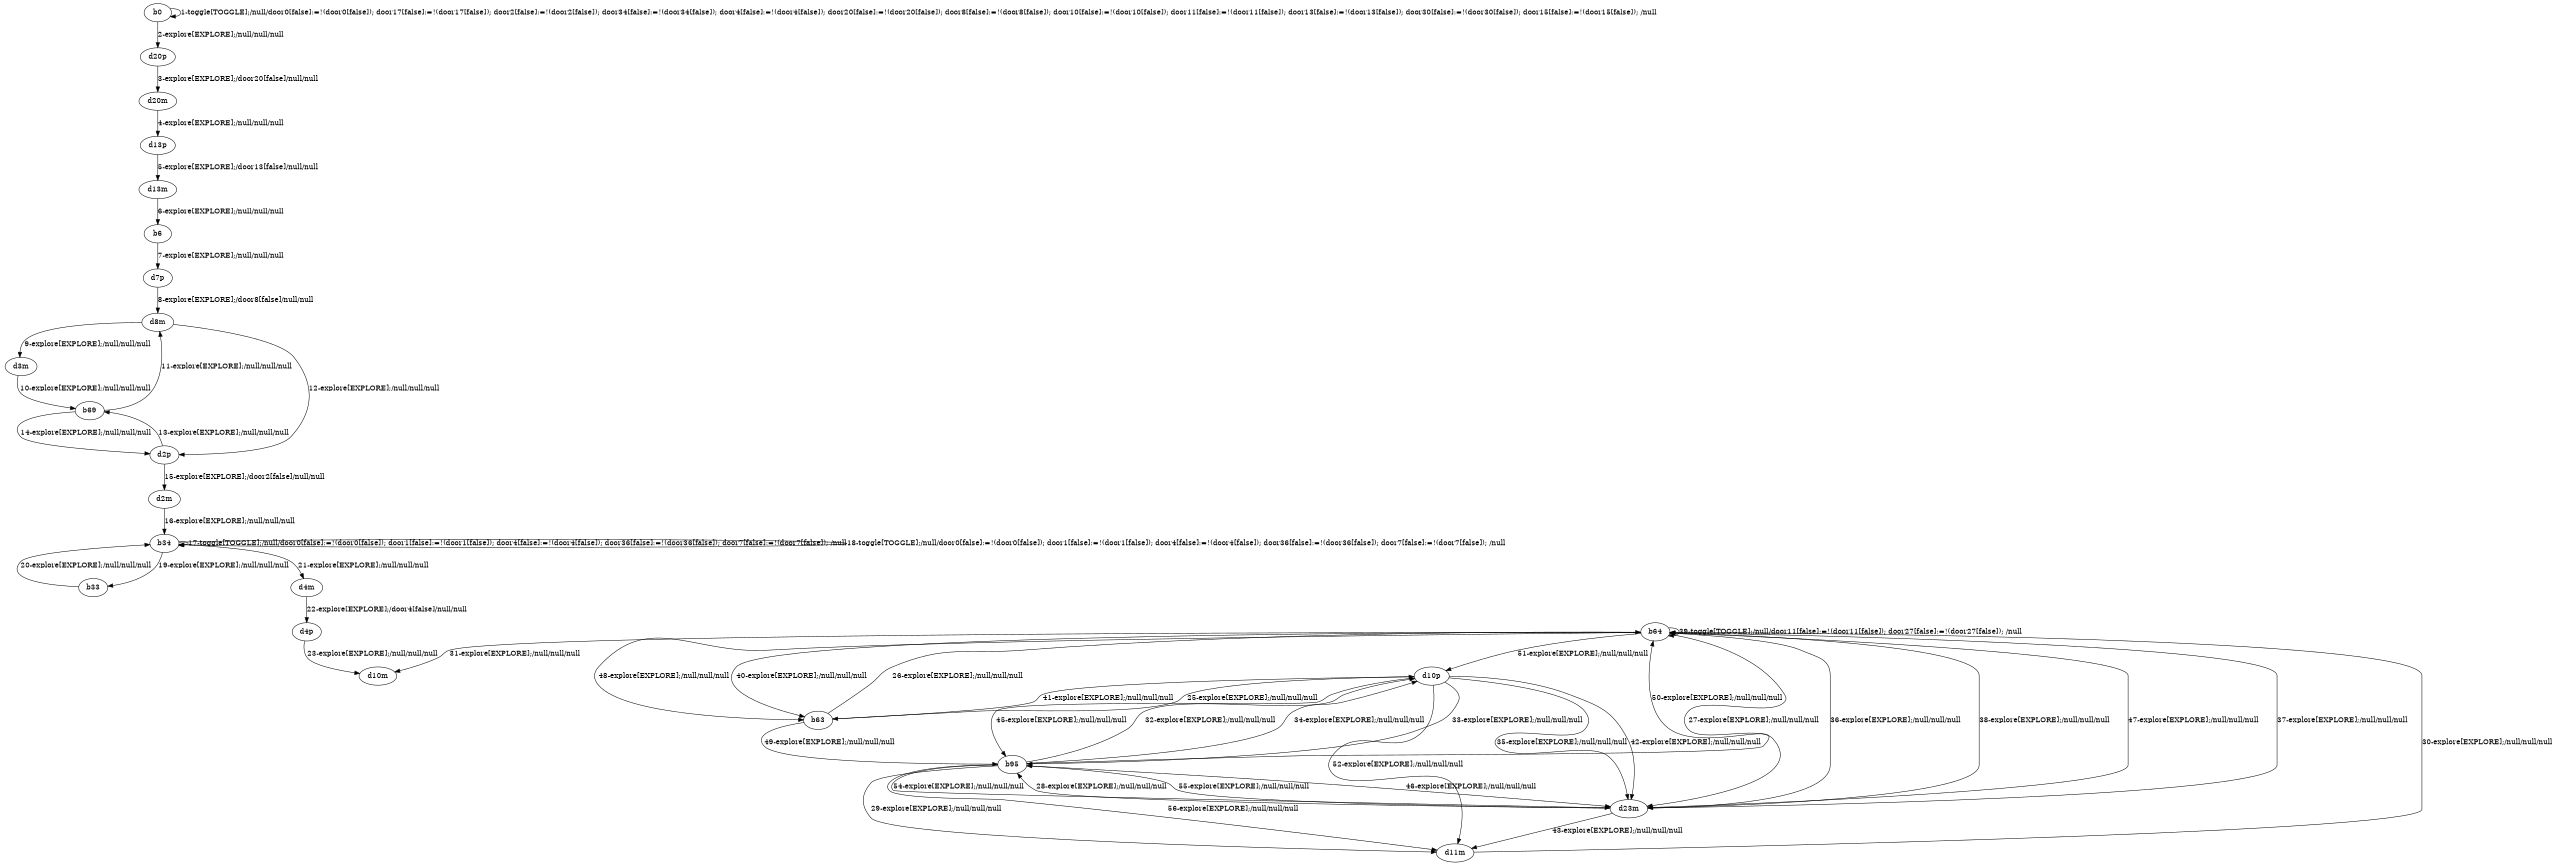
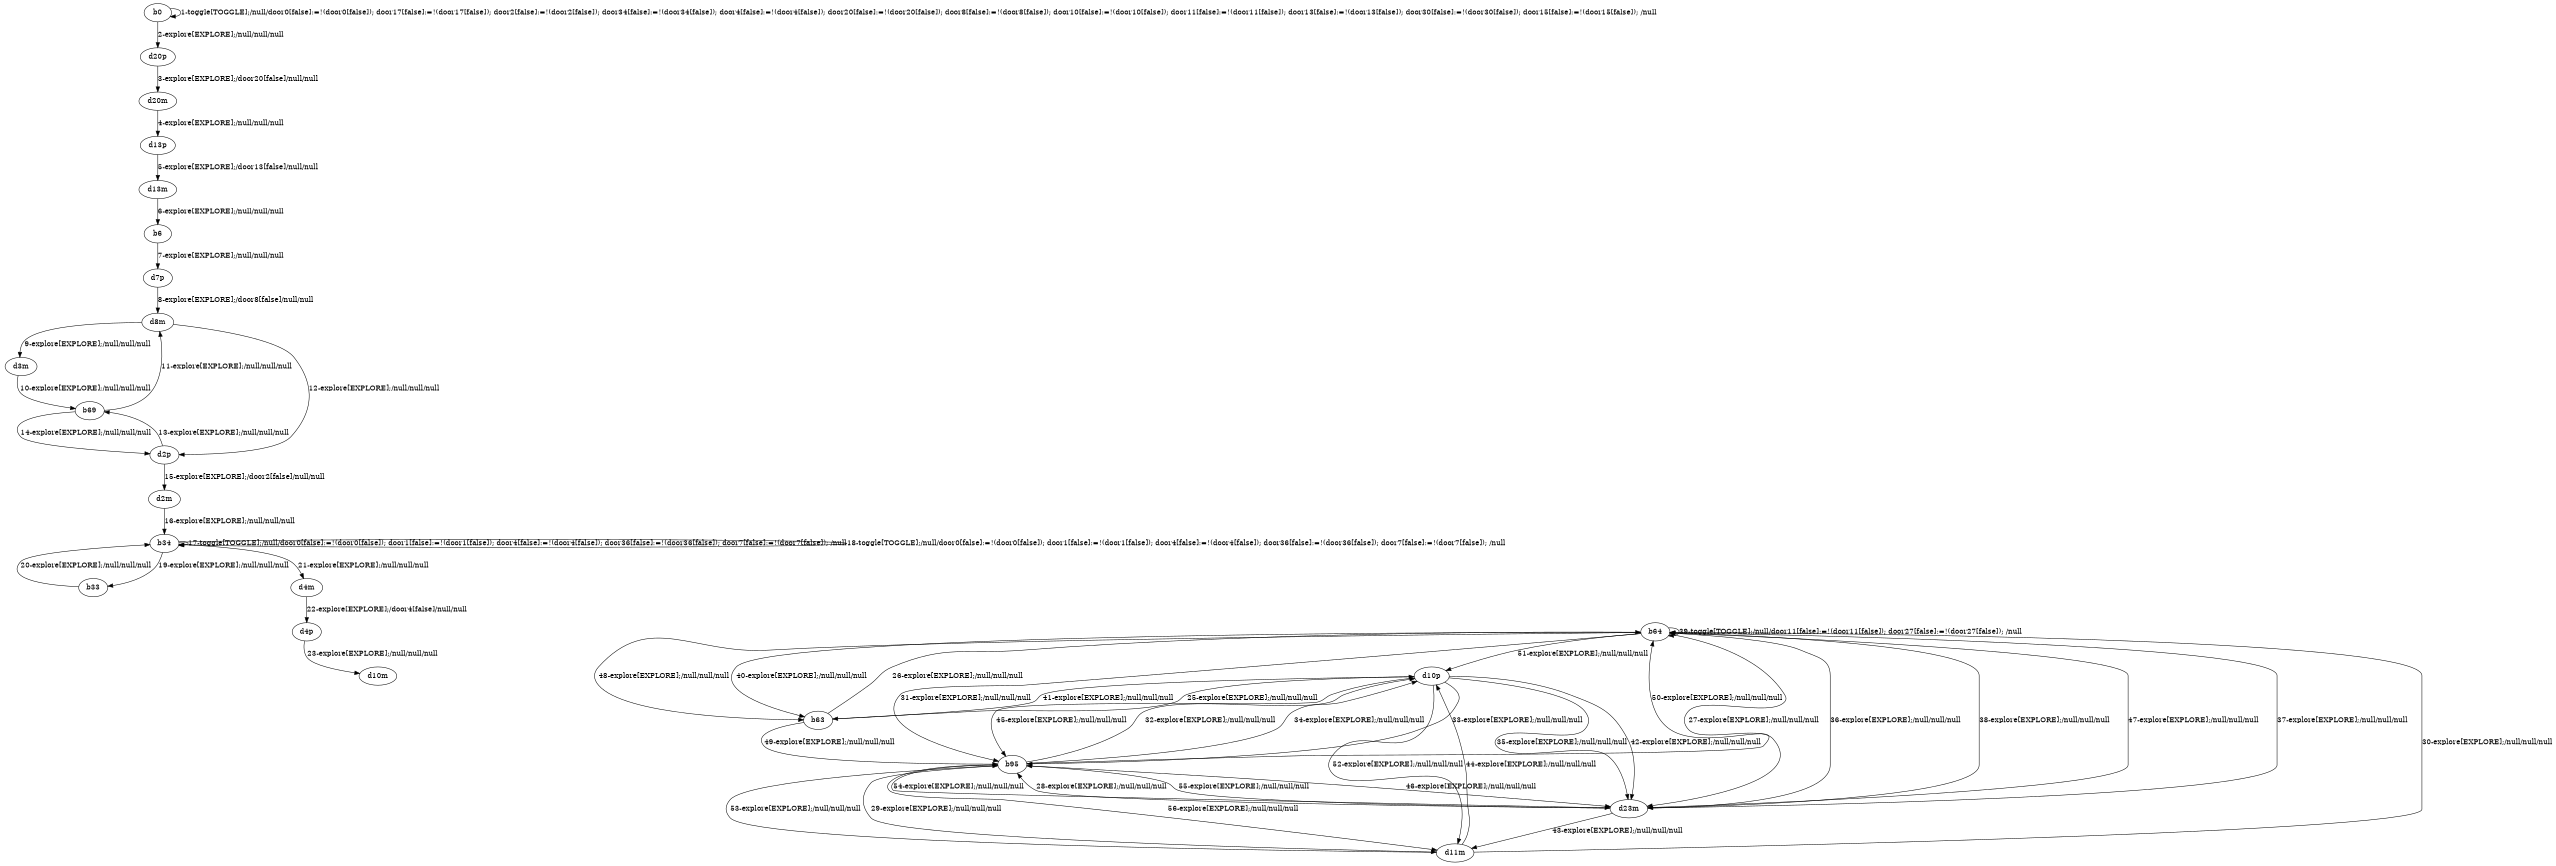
edge "b64" -> "d10m": now "b64" -> "b95"
edge "d11m" -> "d10p": added, label "44-explore[EXPLORE];/null/null/null"
edge "d11m" -> "b95": added, label "53-explore[EXPLORE];/null/null/null"
